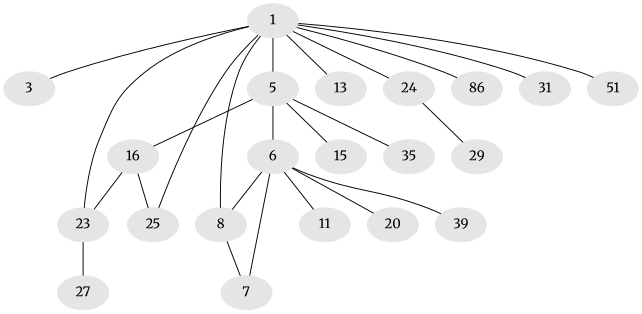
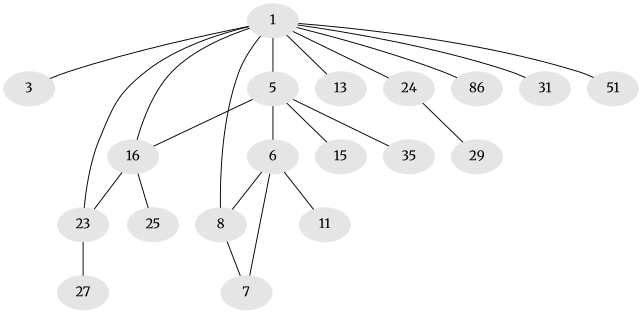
edge "1" -- "25": now "1" -- "16"
node "20": removed
node "39": removed
